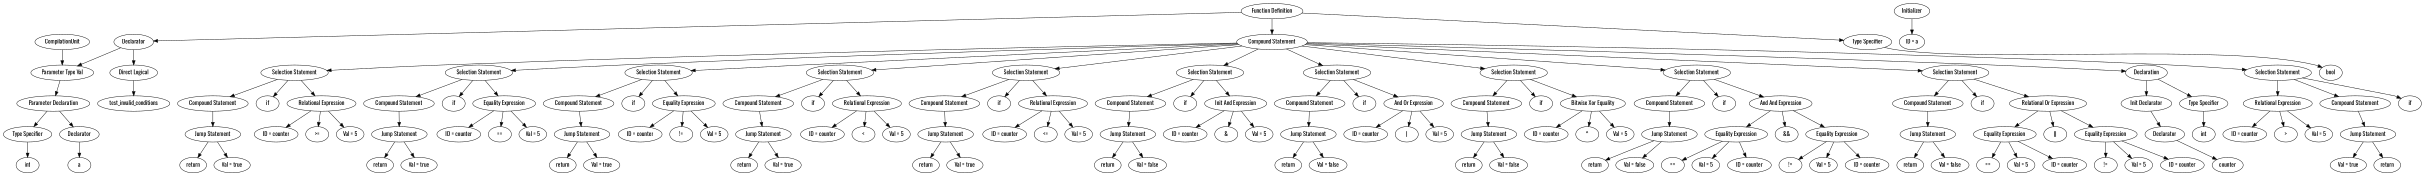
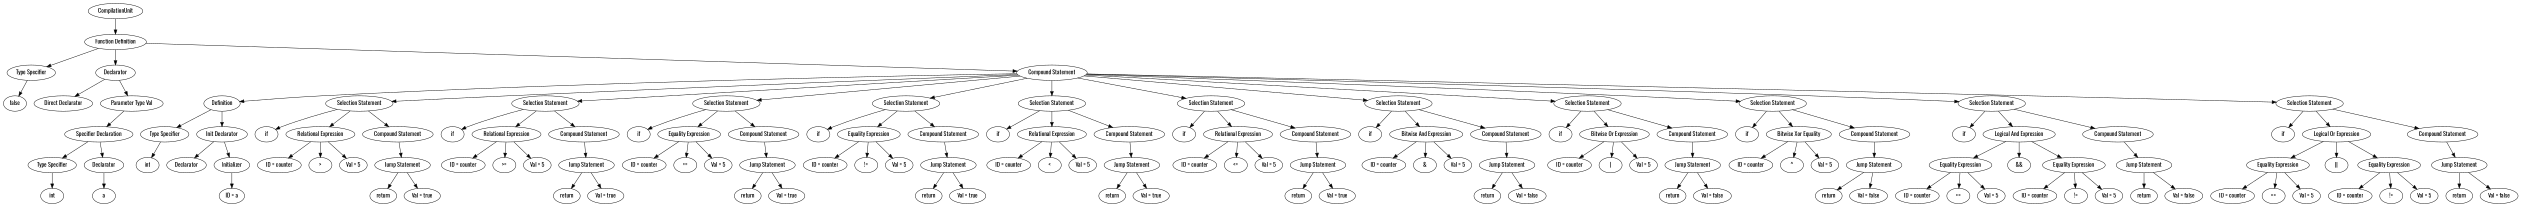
edge "CompilationUnit" -> "Parameter Type Val": now "CompilationUnit" -> "Function Definition"
node "Direct Logical": label "Direct Logical" -> "Direct Declarator"
node "Declaration": label "Declaration" -> "Definition"
node "bool": label "bool" -> "false"
node "Parameter Declaration": label "Parameter Declaration" -> "Specifier Declaration"
node "test_invalid_conditions": removed
node "Init And Expression": label "Init And Expression" -> "Bitwise And Expression"
node "And Or Expression": label "And Or Expression" -> "Bitwise Or Expression"
node "And And Expression": label "And And Expression" -> "Logical And Expression"
node "Relational Or Expression": label "Relational Or Expression" -> "Logical Or Expression"
edge "Init Declarator" -> "Initializer": added
node "counter": removed
